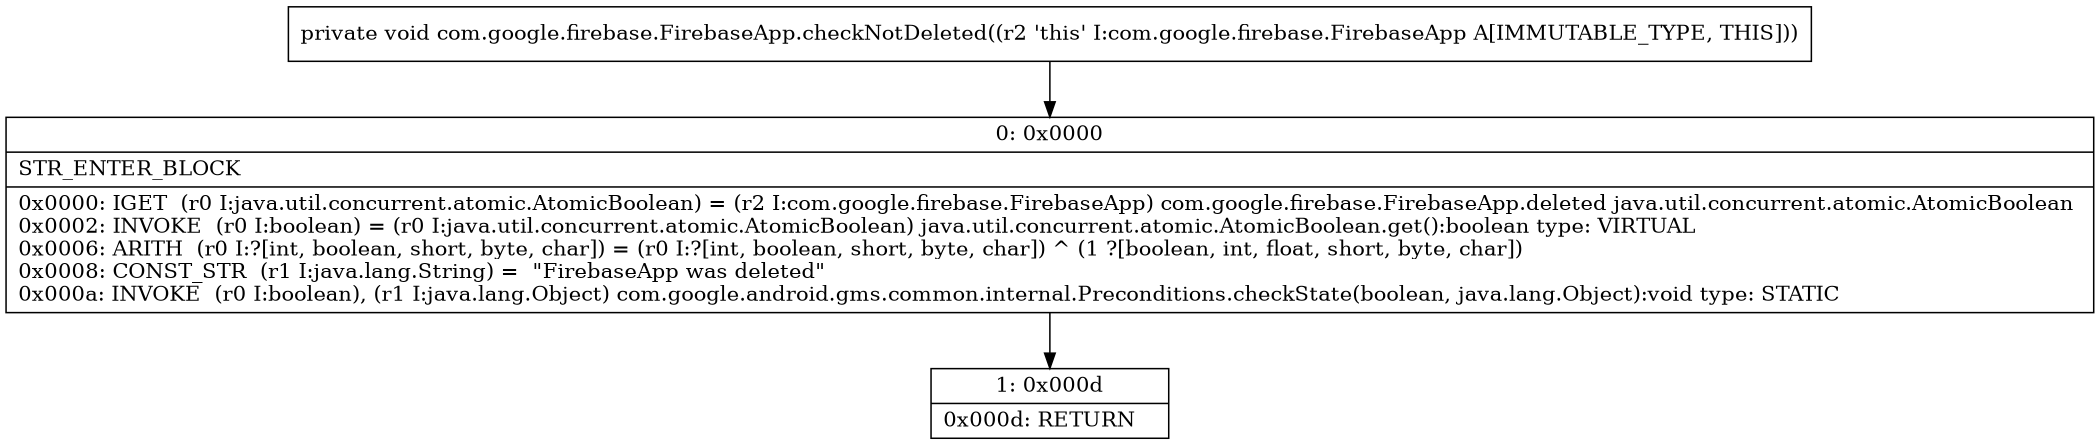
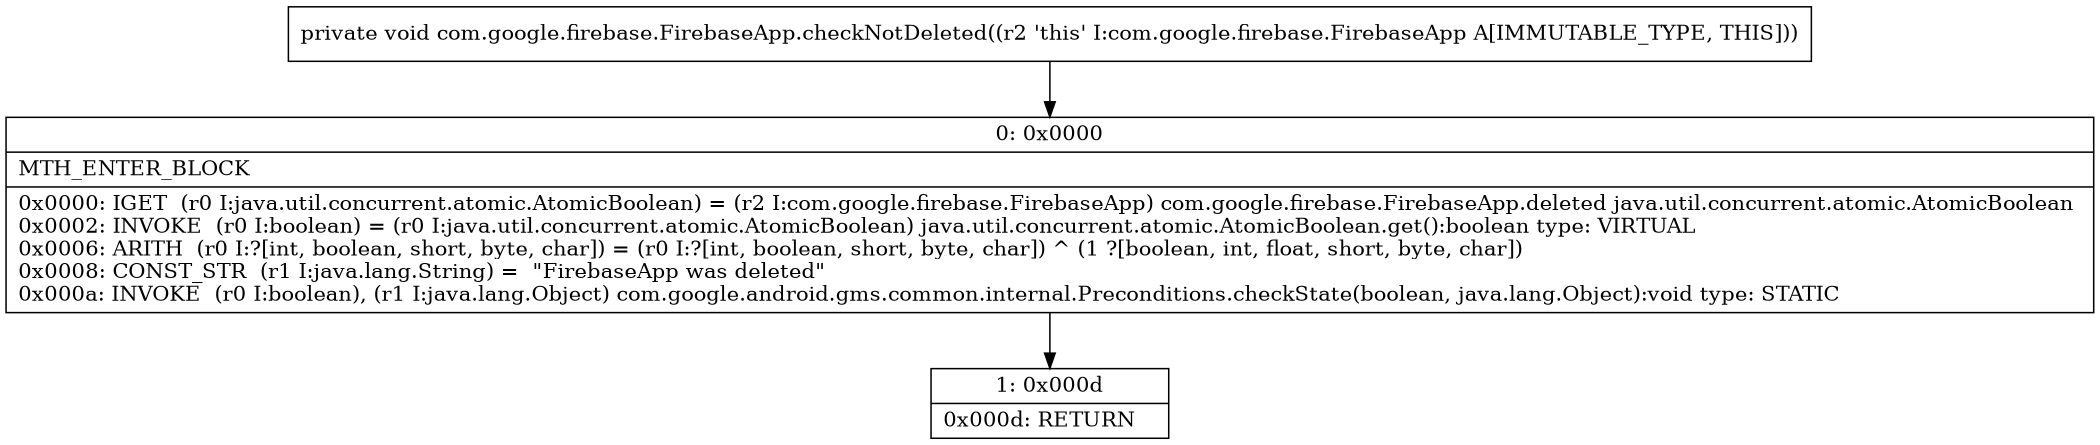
node "0: 0x0000": text "STR_ENTER_BLOCK" -> "MTH_ENTER_BLOCK"
